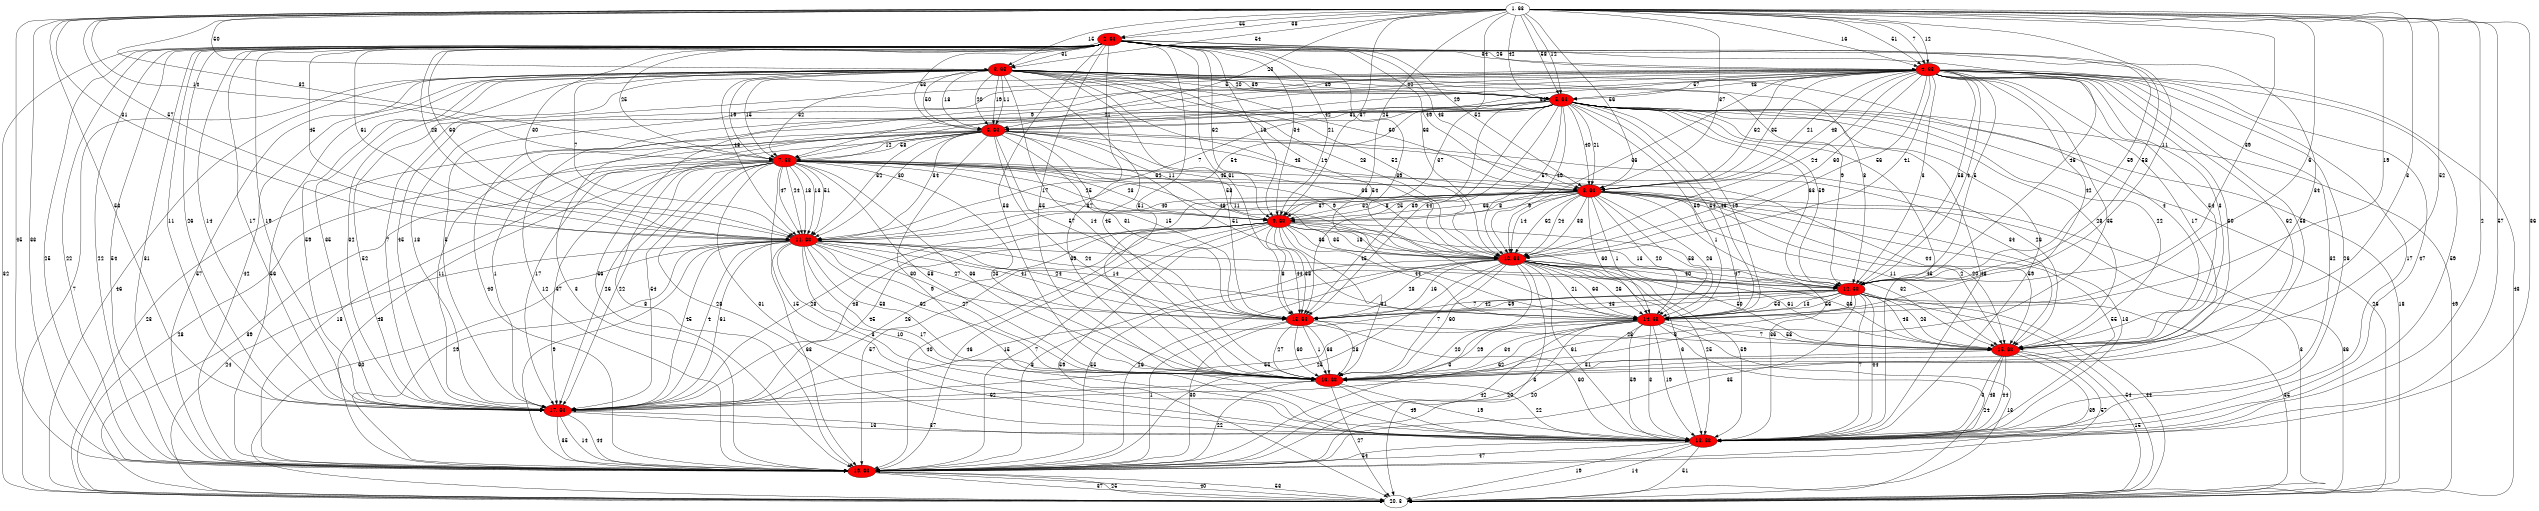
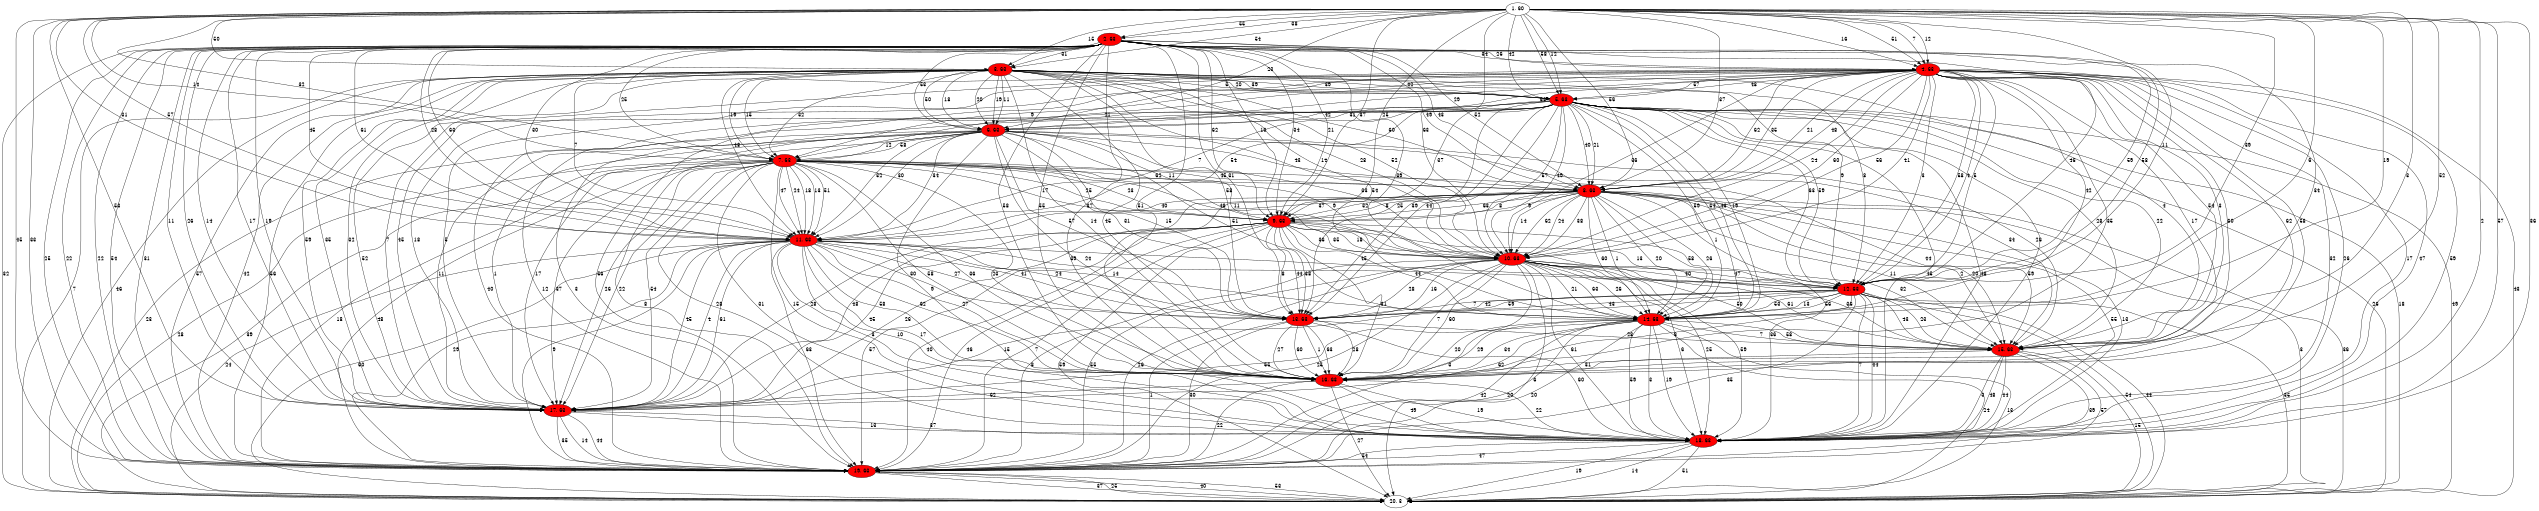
node "1, 63": label "1, 63" -> "1, 60"
